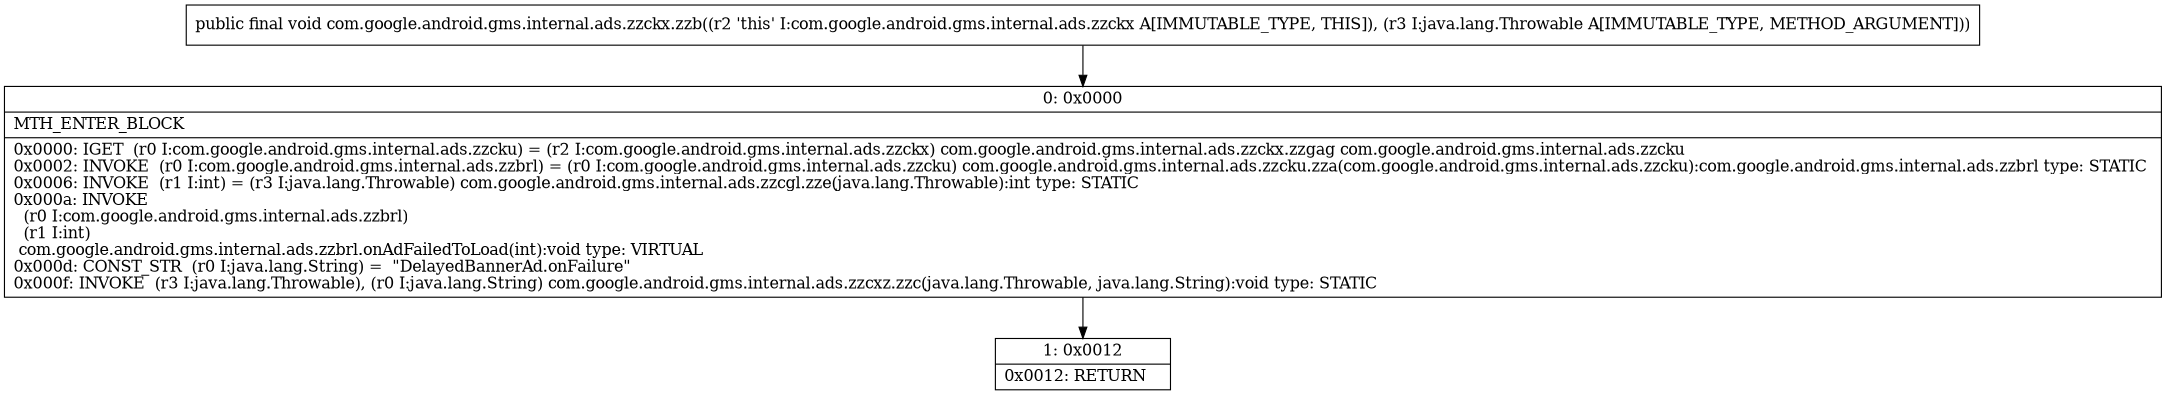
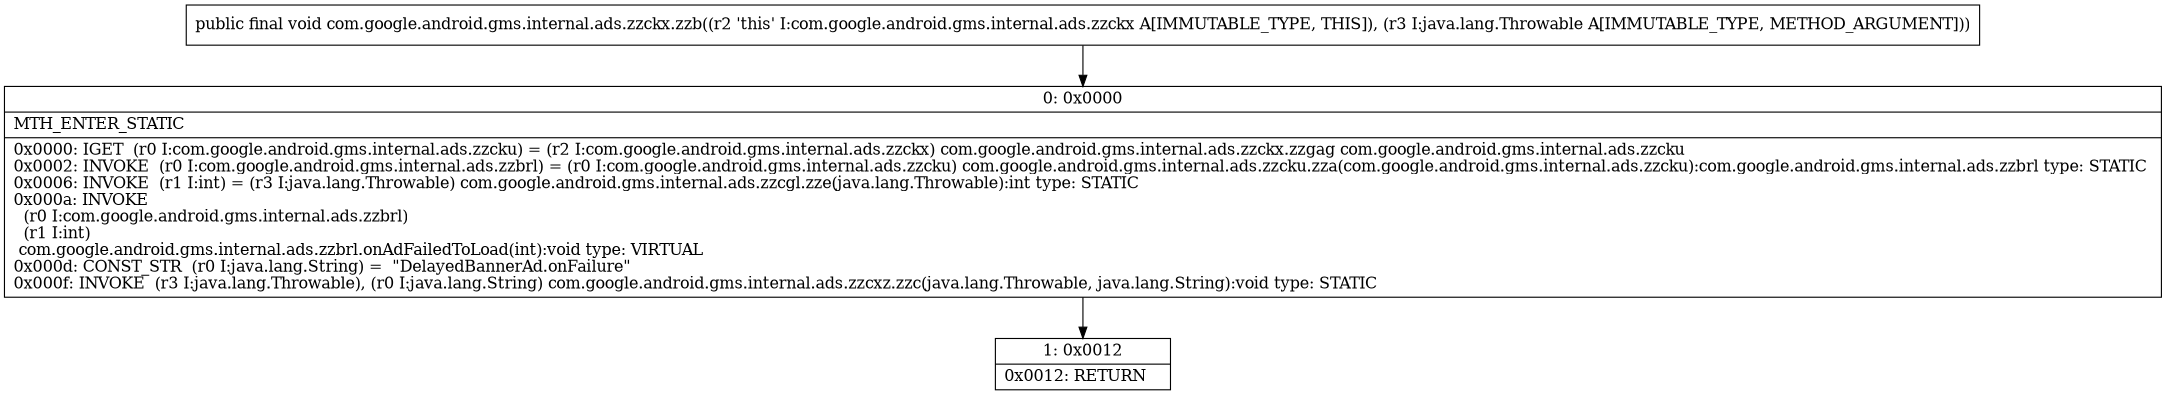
node "0: 0x0000": text "MTH_ENTER_BLOCK" -> "MTH_ENTER_STATIC"
